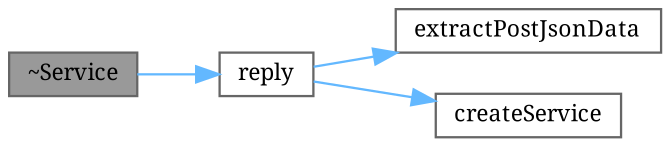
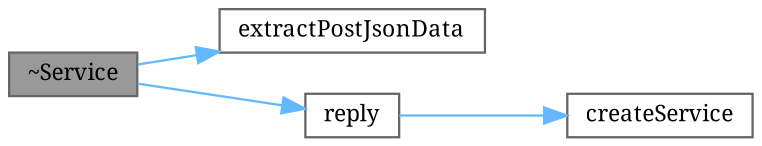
edge "reply" -> "extractPostJsonData": now "~Service" -> "extractPostJsonData"
